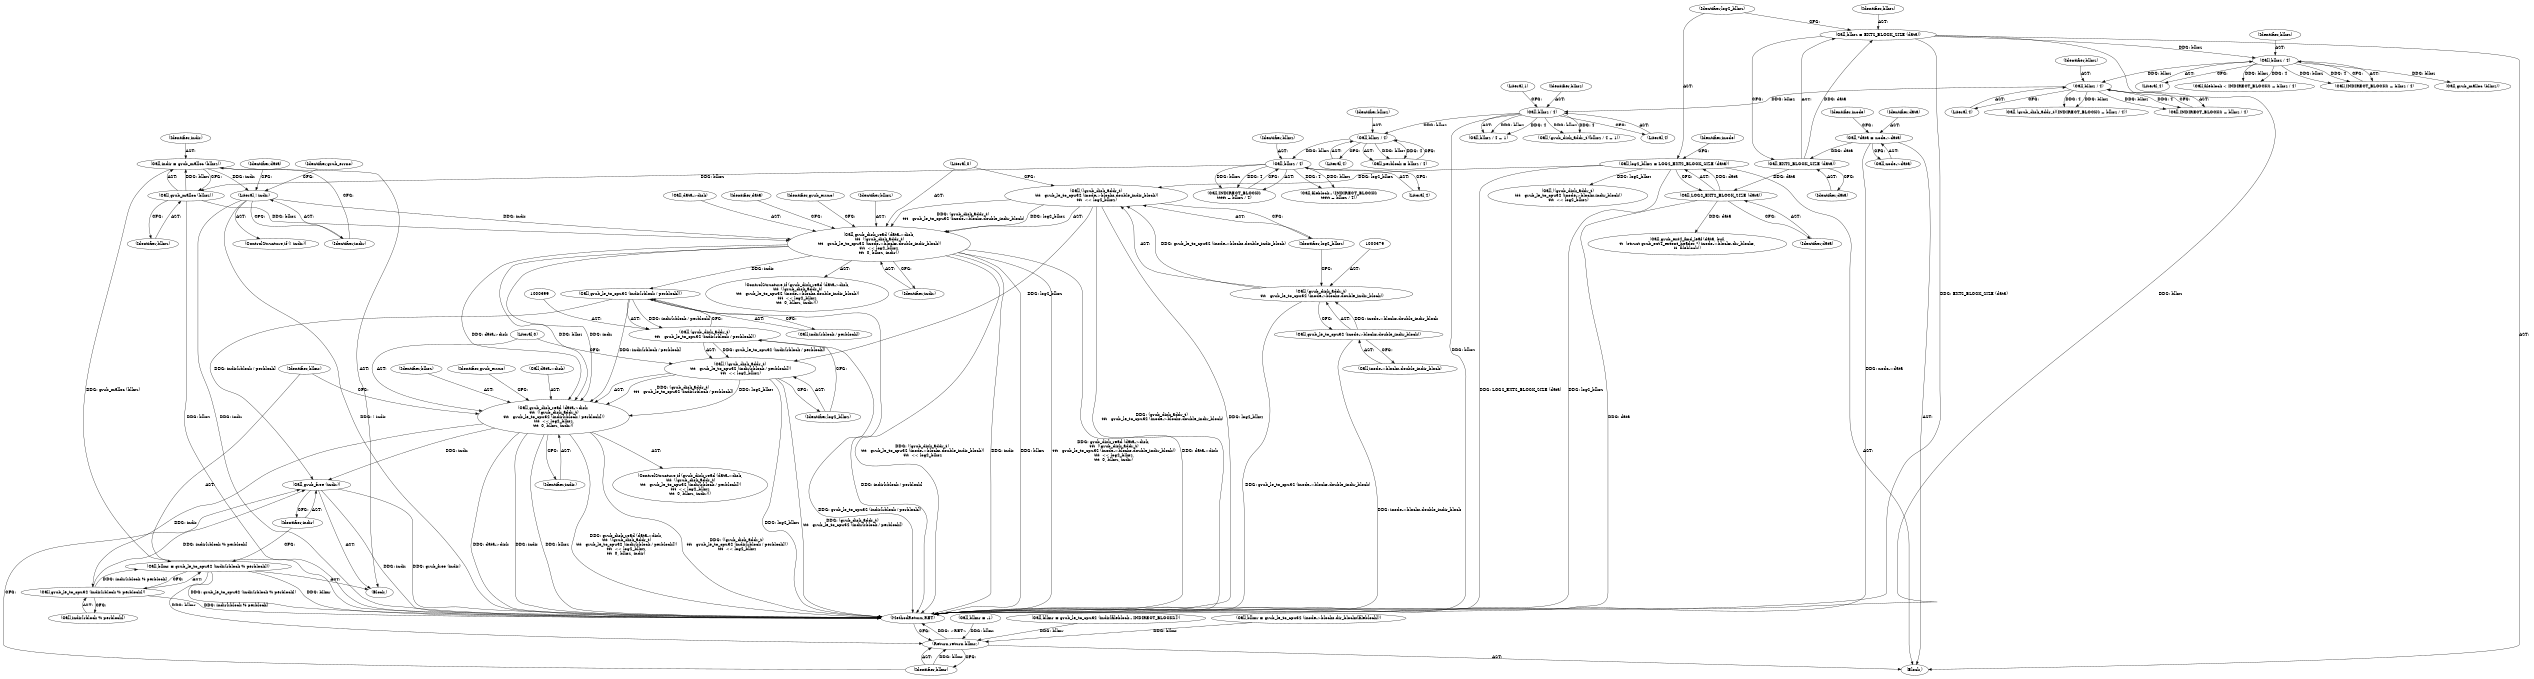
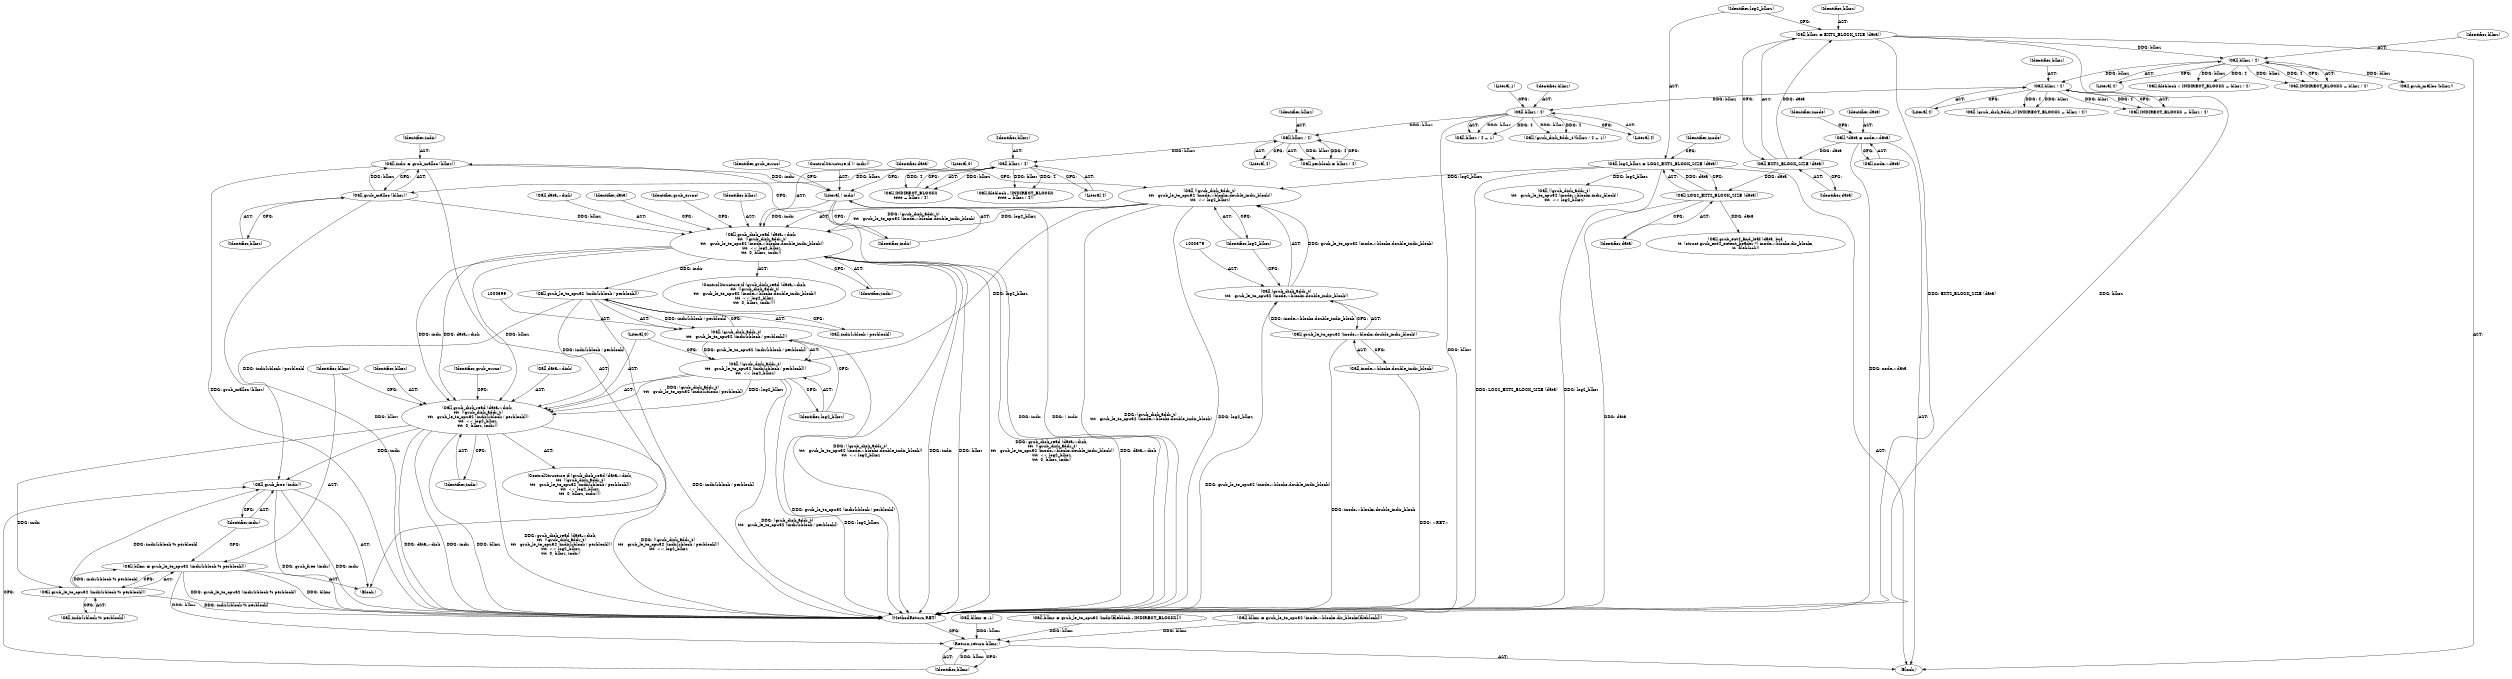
edge "(Literal,! indir)" -> "(ControlStructure,if (! indir))": reversed
edge "(Return,return blknr;)" -> "(MethodReturn,RET)": now "(Call,inode->blocks.double_indir_block)" -> "(MethodReturn,RET)"
